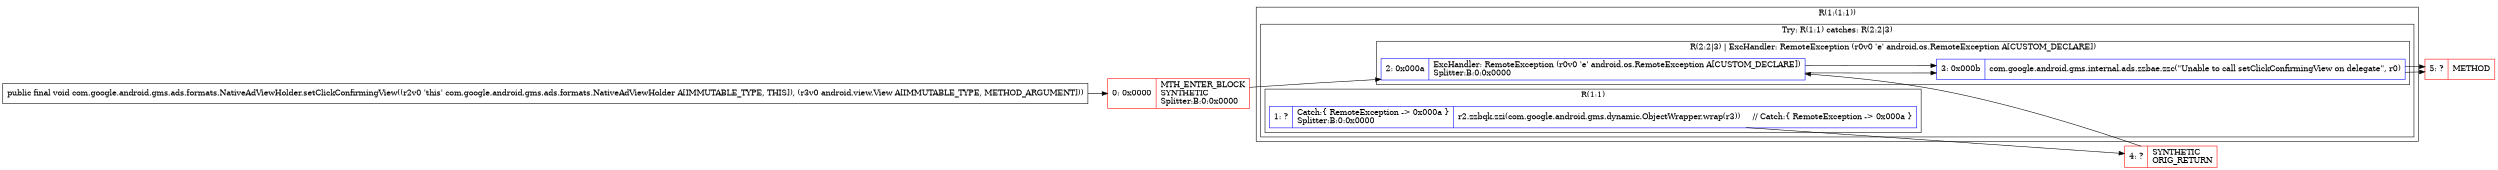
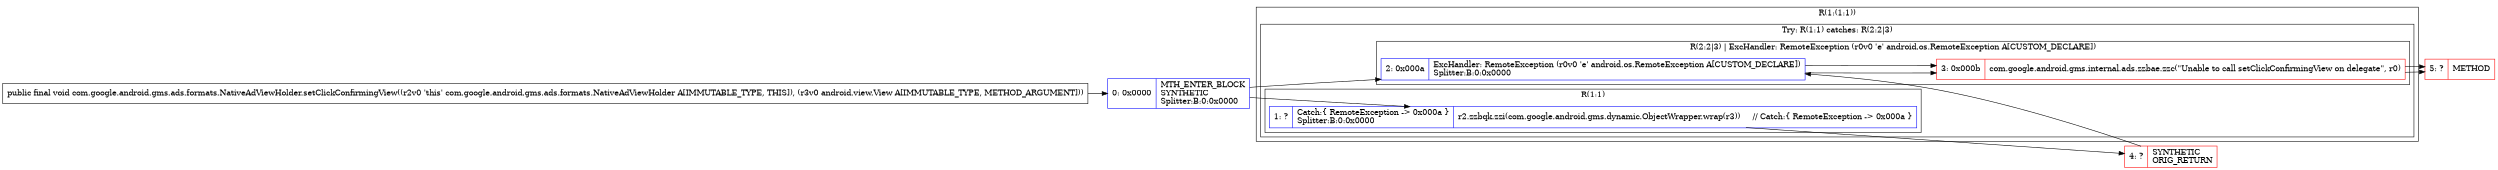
node "3: 0x000b": color blue -> red
node "0: 0x0000": color red -> blue
edge "0: 0x0000" -> "1: ?": added
